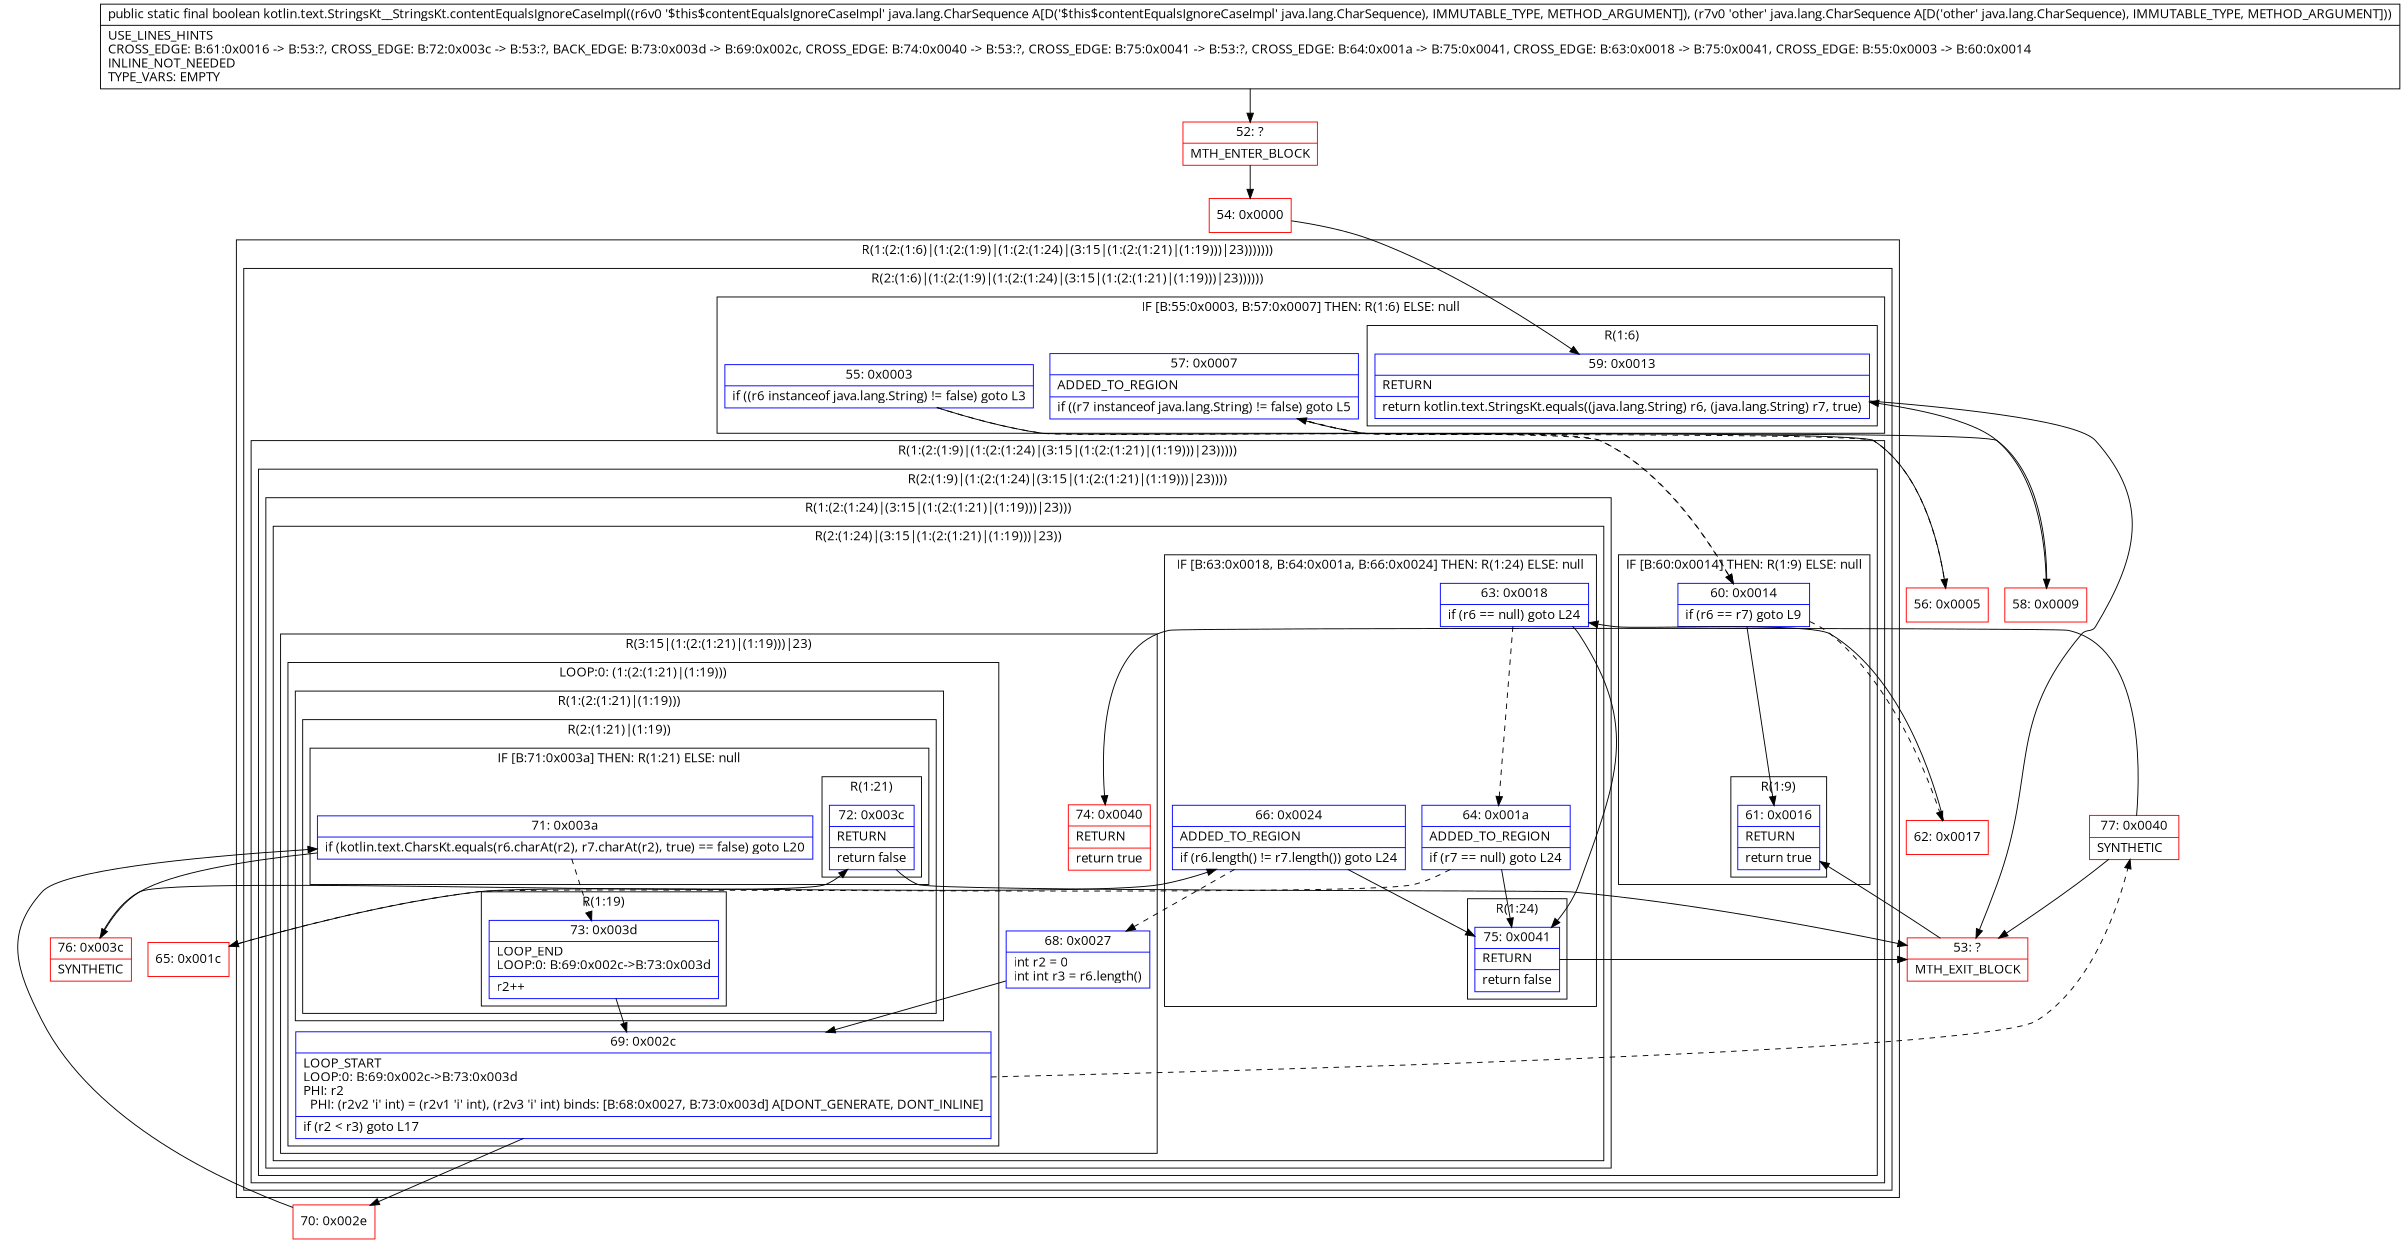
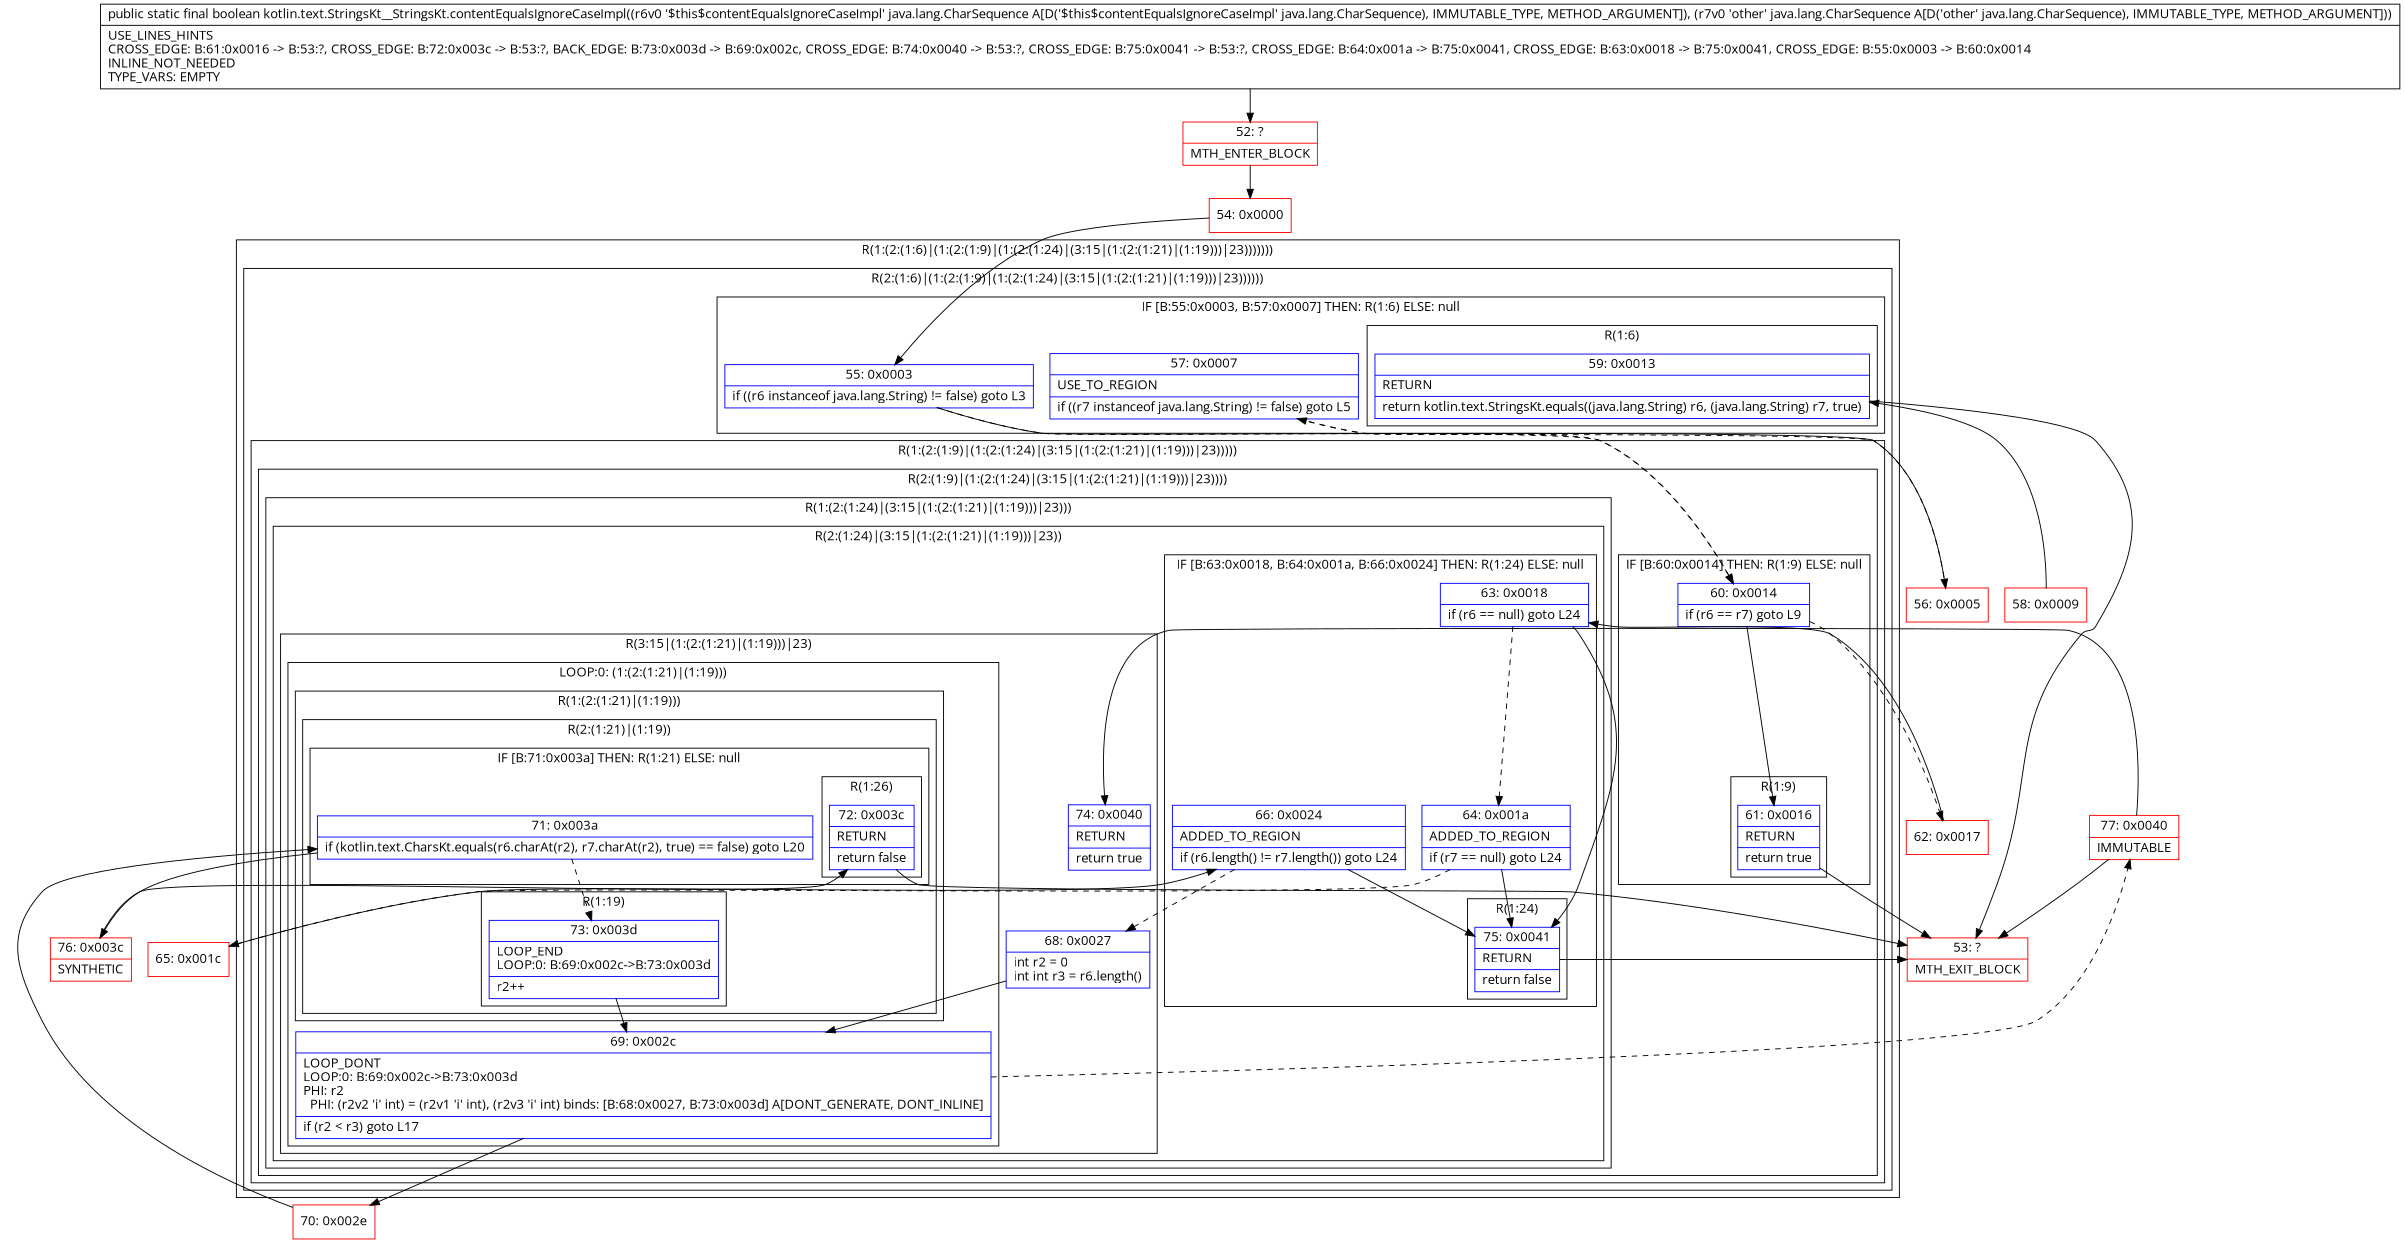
edge "54: 0x0000" -> "59: 0x0013": now "54: 0x0000" -> "55: 0x0003"
node "57: 0x0007": text "ADDED_TO_REGION" -> "USE_TO_REGION"
edge "57: 0x0007" -> "58: 0x0009": removed
cluster "R(1:21)": label "R(1:21)" -> "R(1:26)"
node "74: 0x0040": color red -> blue
node "77: 0x0040": text "SYNTHETIC" -> "IMMUTABLE"
edge "53: ?" -> "61: 0x0016": reversed
node "69: 0x002c": text "LOOP_START" -> "LOOP_DONT"
